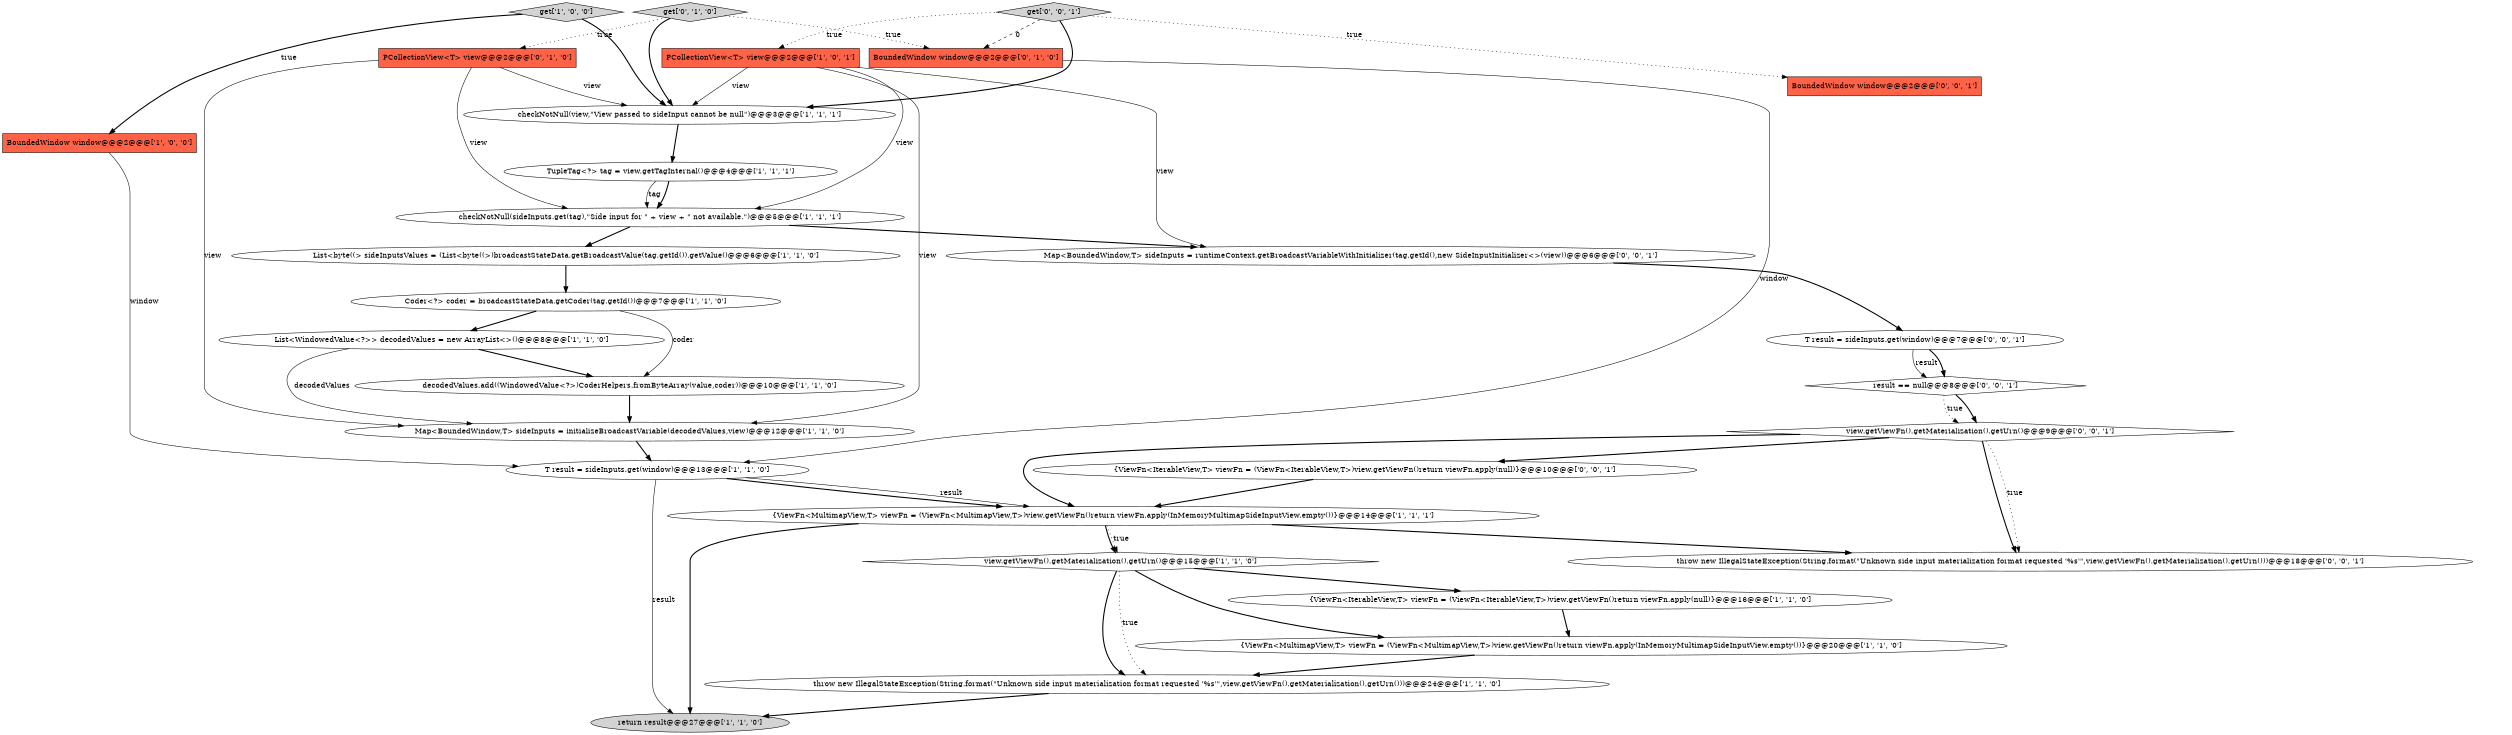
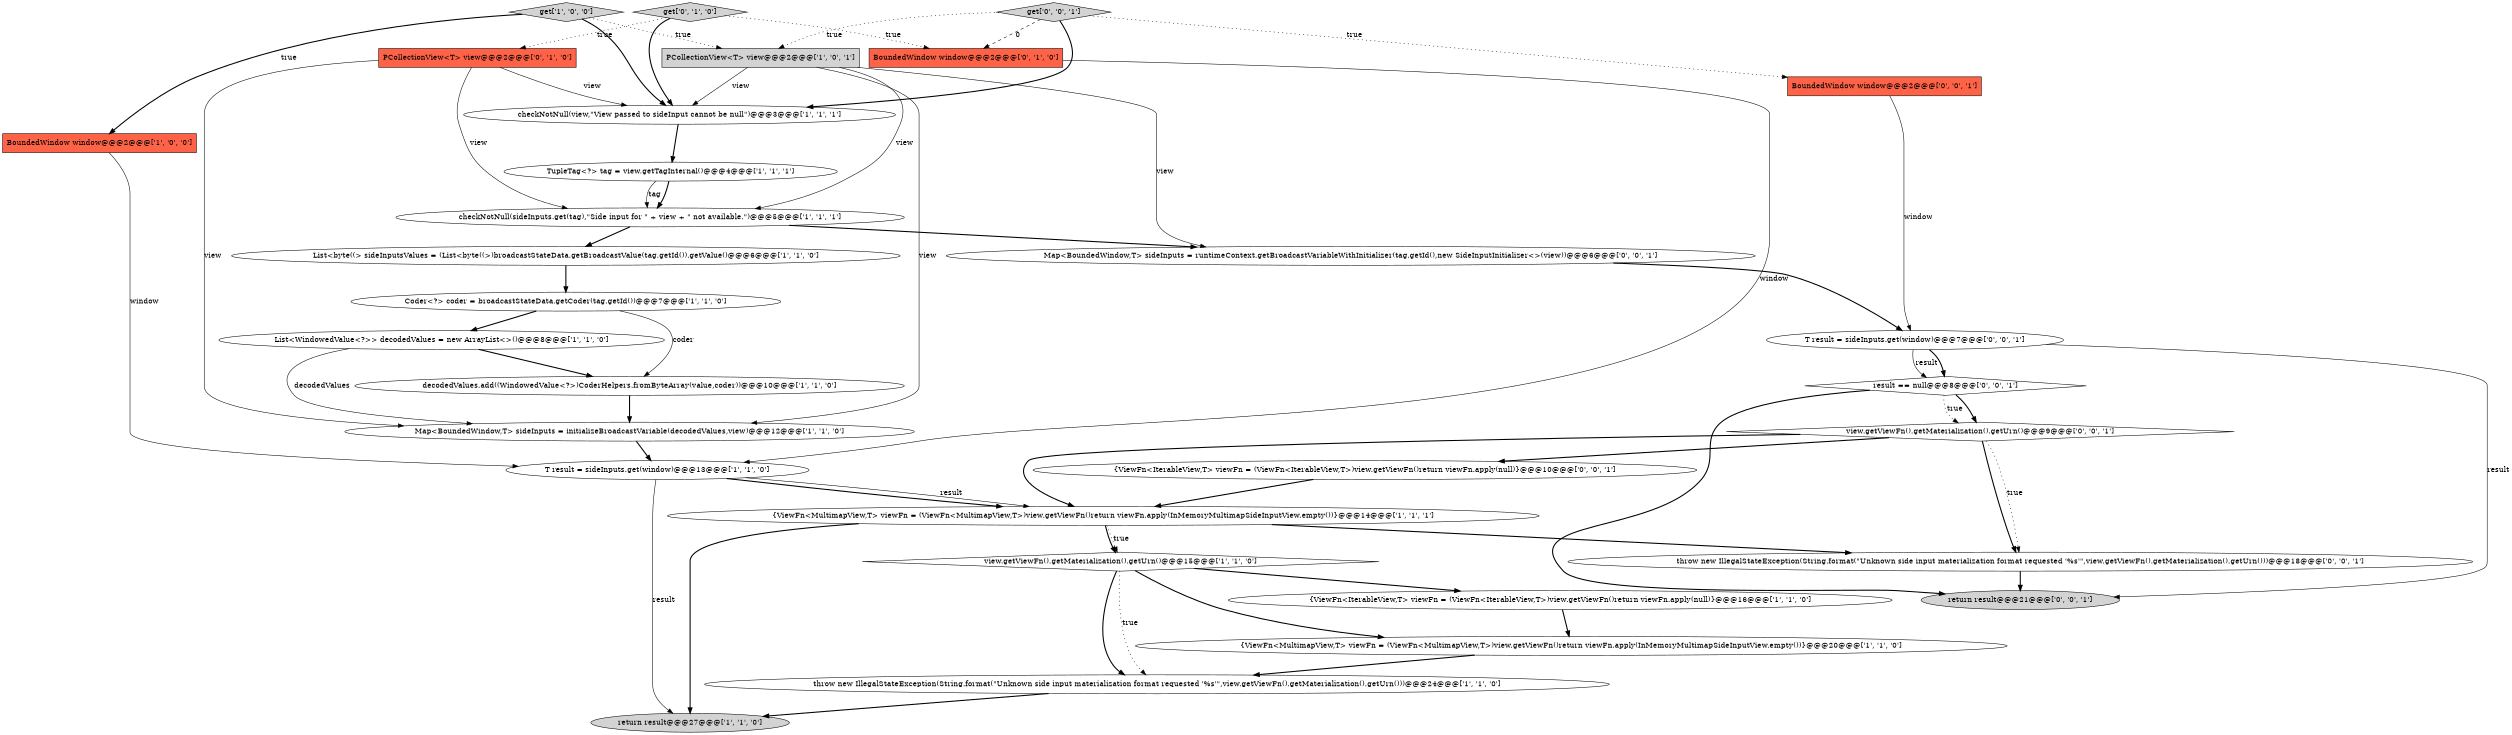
edge "get['1', '0', '0']" -> "PCollectionView<T> view@@@2@@@['1', '0', '1']": added, label "true"
node "PCollectionView<T> view@@@2@@@['1', '0', '1']": fillcolor tomato -> lightgray
edge "BoundedWindow window@@@2@@@['0', '0', '1']" -> "T result = sideInputs.get(window)@@@7@@@['0', '0', '1']": added, label "window"
node "return result@@@21@@@['0', '0', '1']": added
